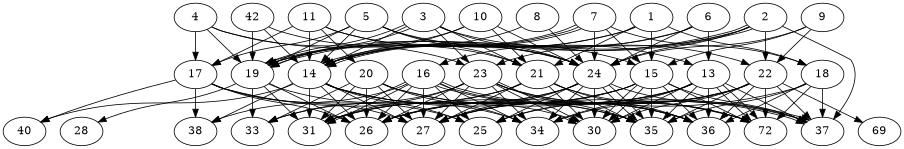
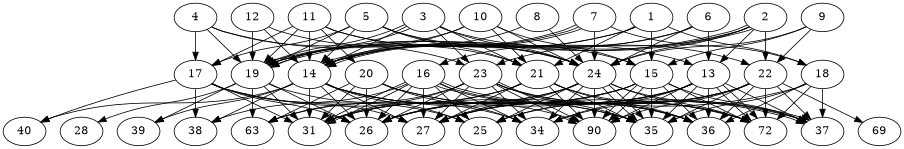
node "42": label "42" -> "12"
edge "11" -> "19": added
edge "7" -> "15": now "10" -> "15"
edge "2" -> "37": now "2" -> "13"
edge "20" -> "27": removed
edge "17" -> "31": added
edge "24" -> "72": added
node "39": added
node "33": label "33" -> "63"
node "30": label "30" -> "90"
